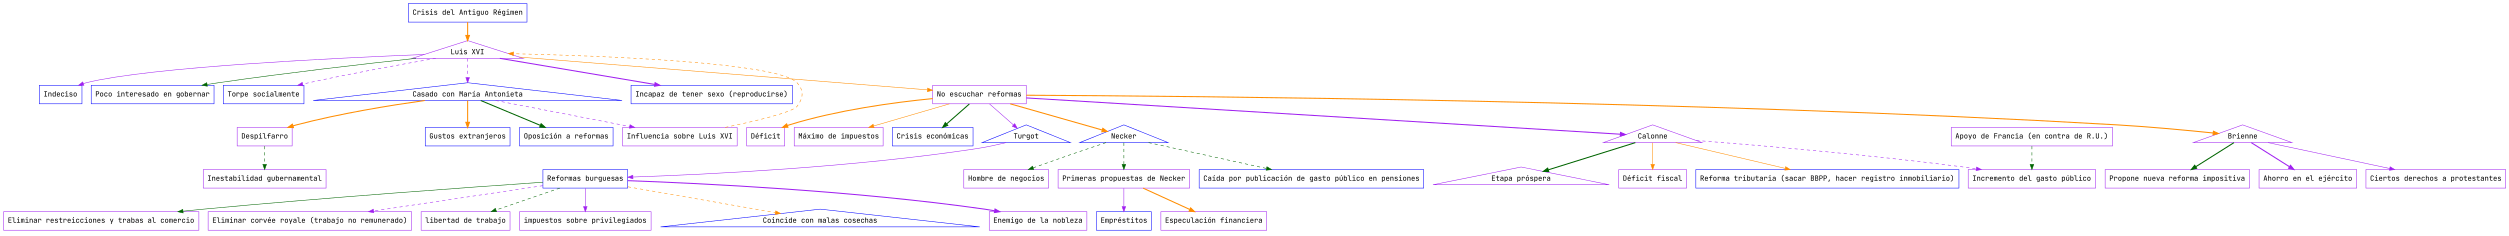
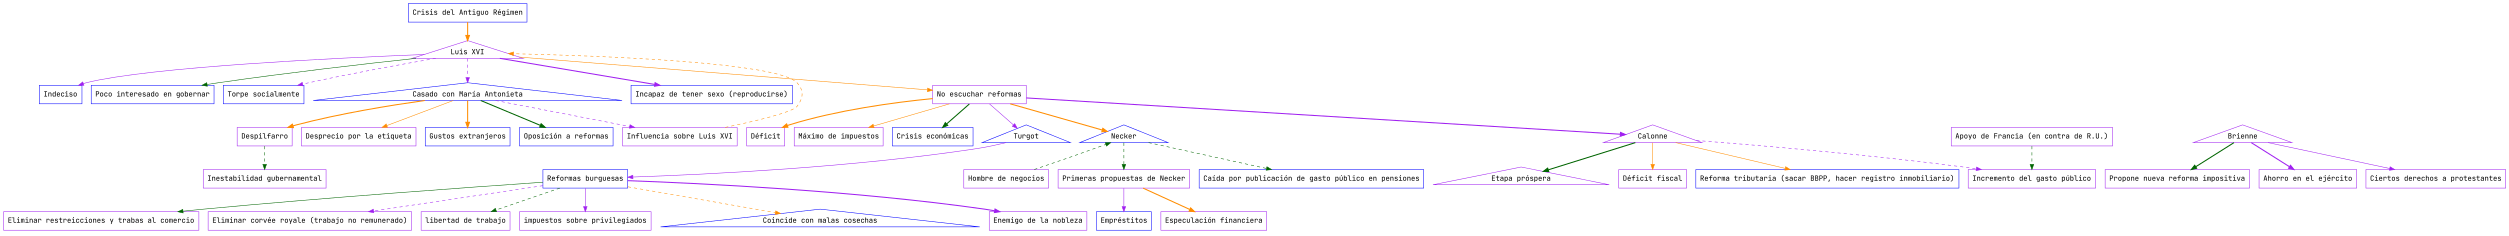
edge "No escuchar reformas" -> "Brienne": removed
node "Desprecio por la etiqueta": added
edge "Necker" -> "Hombre de negocios": reversed
